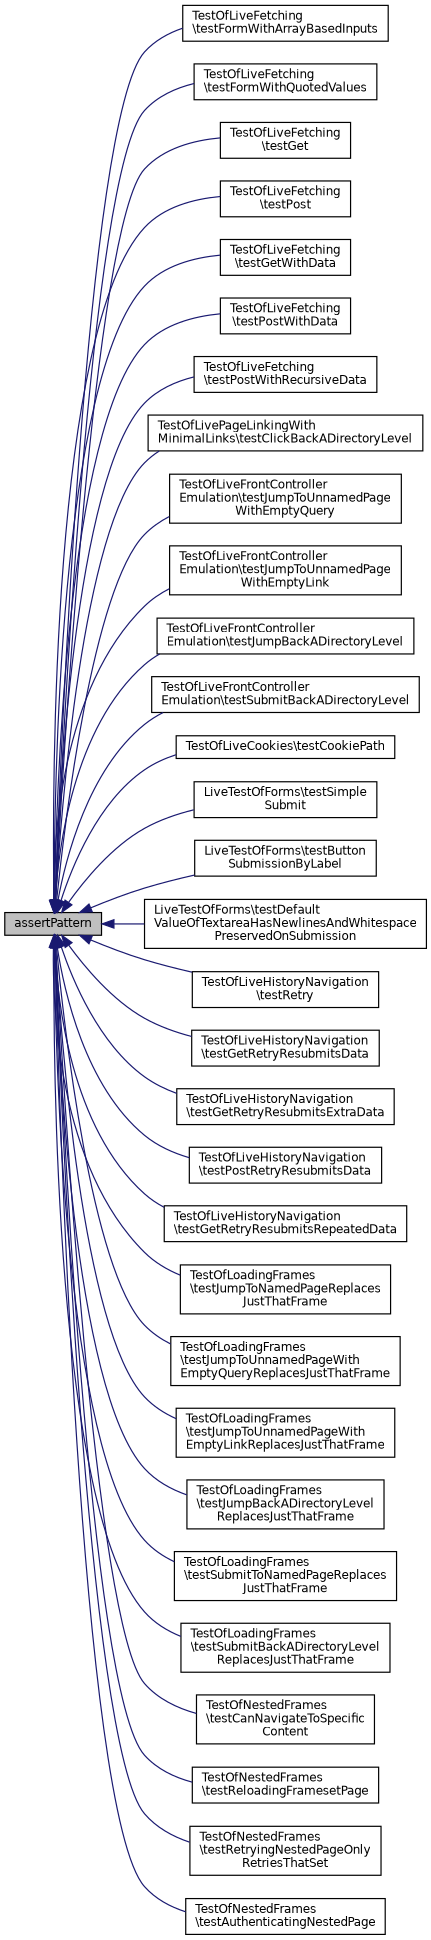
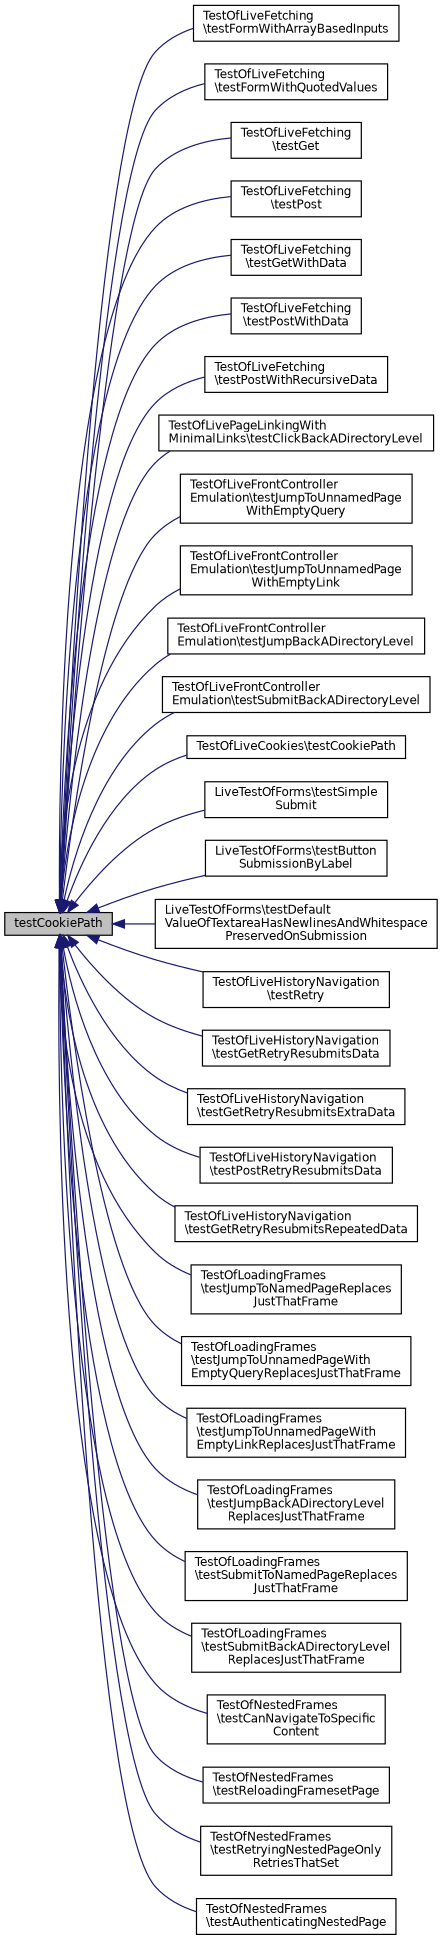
node "assertPattern": label "assertPattern" -> "testCookiePath"
